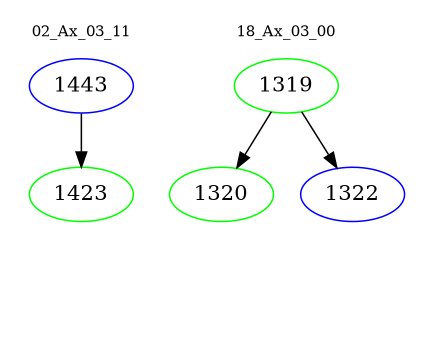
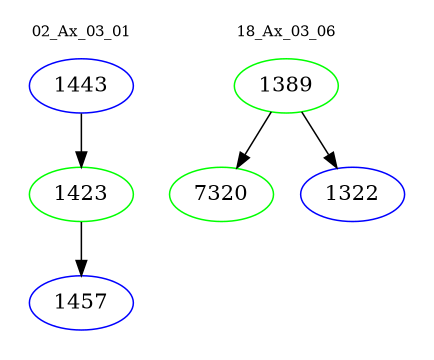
cluster "02_Ax_03_11": label "02_Ax_03_11" -> "02_Ax_03_01"
cluster "18_Ax_03_00": label "18_Ax_03_00" -> "18_Ax_03_06"
node "1319": label "1319" -> "1389"
node "1320": label "1320" -> "7320"
node "1457": added
